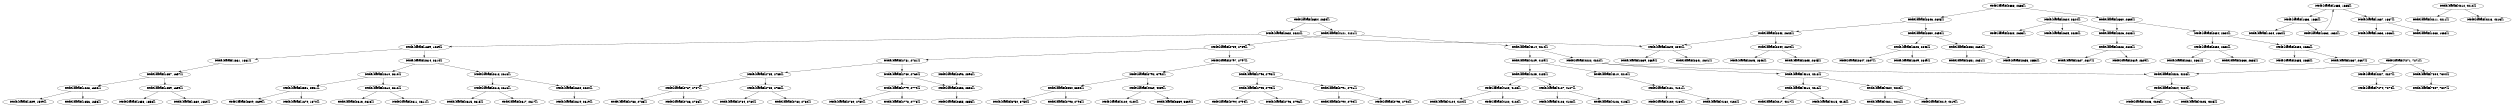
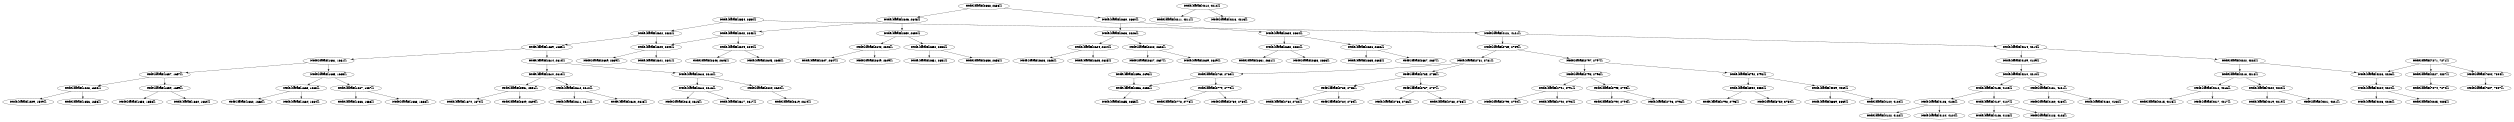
edge "Node{data=[1662, 1662]}" -> "Node{data=[1665, 1665]}": now "Node{data=[1661, 1661]}" -> "Node{data=[1665, 1665]}"
edge "Node{data=[2624, 2624]}" -> "Node{data=[2626, 2626]}": reversed
edge "Node{data=[4129, 4129]}" -> "Node{data=[4125, 4125]}": now "Node{data=[4210, 4210]}" -> "Node{data=[4125, 4125]}"
